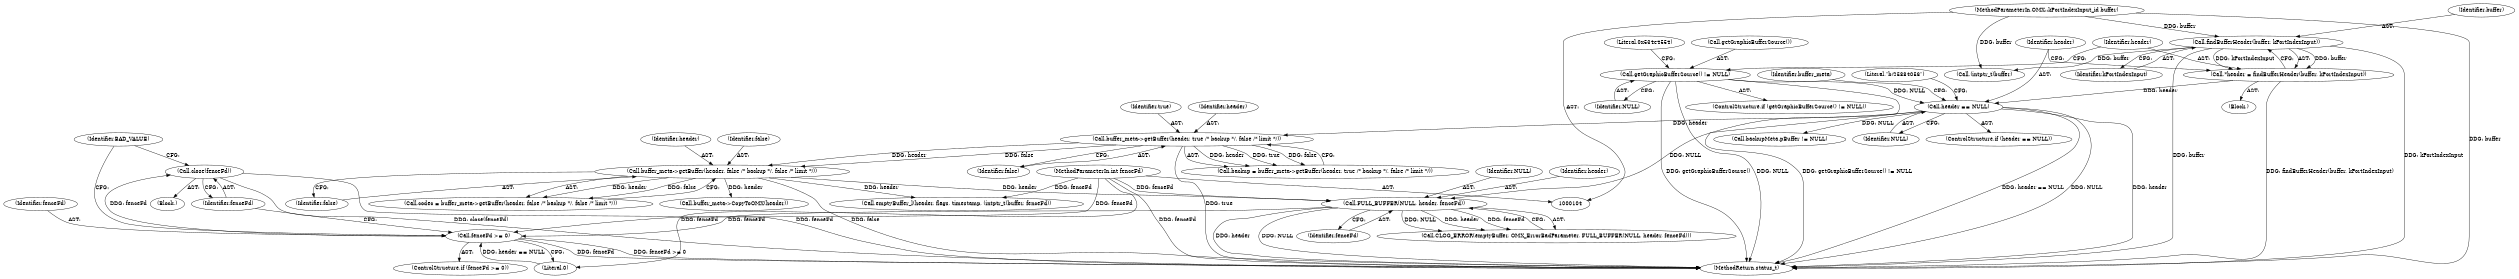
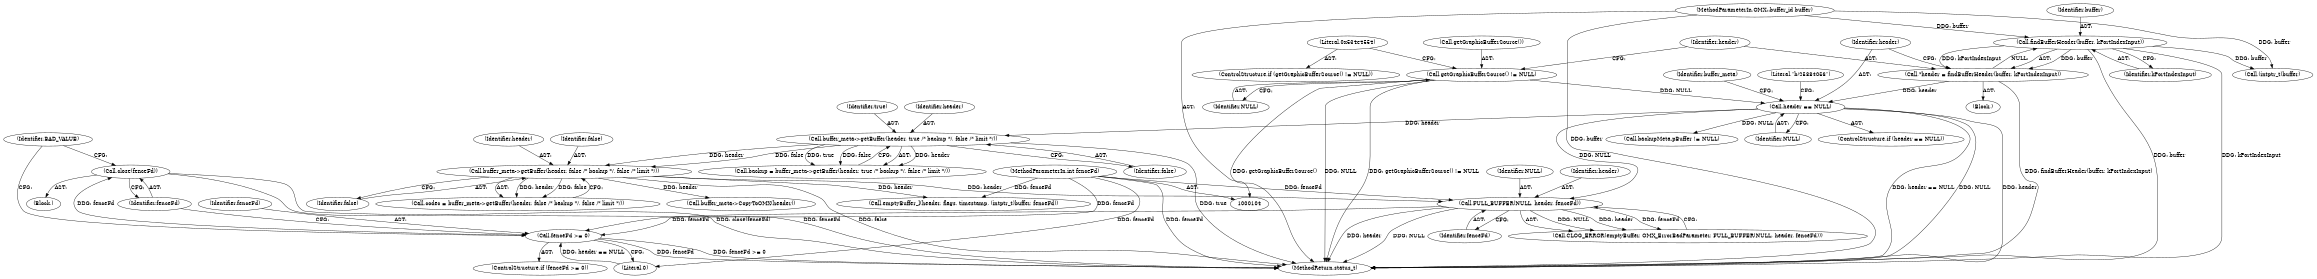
node "(MethodParameterIn,OMX::kPortIndexInput_id buffer)": label "(MethodParameterIn,OMX::kPortIndexInput_id buffer)" -> "(MethodParameterIn,OMX::buffer_id buffer)"
edge "(Call,*header = findBufferHeader(buffer, kPortIndexInput))" -> "(Call,findBufferHeader(buffer, kPortIndexInput))": label "CFG: " -> "NULL: "
edge "(Call,getGraphicBufferSource() != NULL)" -> "(ControlStructure,if (getGraphicBufferSource() != NULL))": now "(Literal,0x534e4554)" -> "(ControlStructure,if (getGraphicBufferSource() != NULL))"
